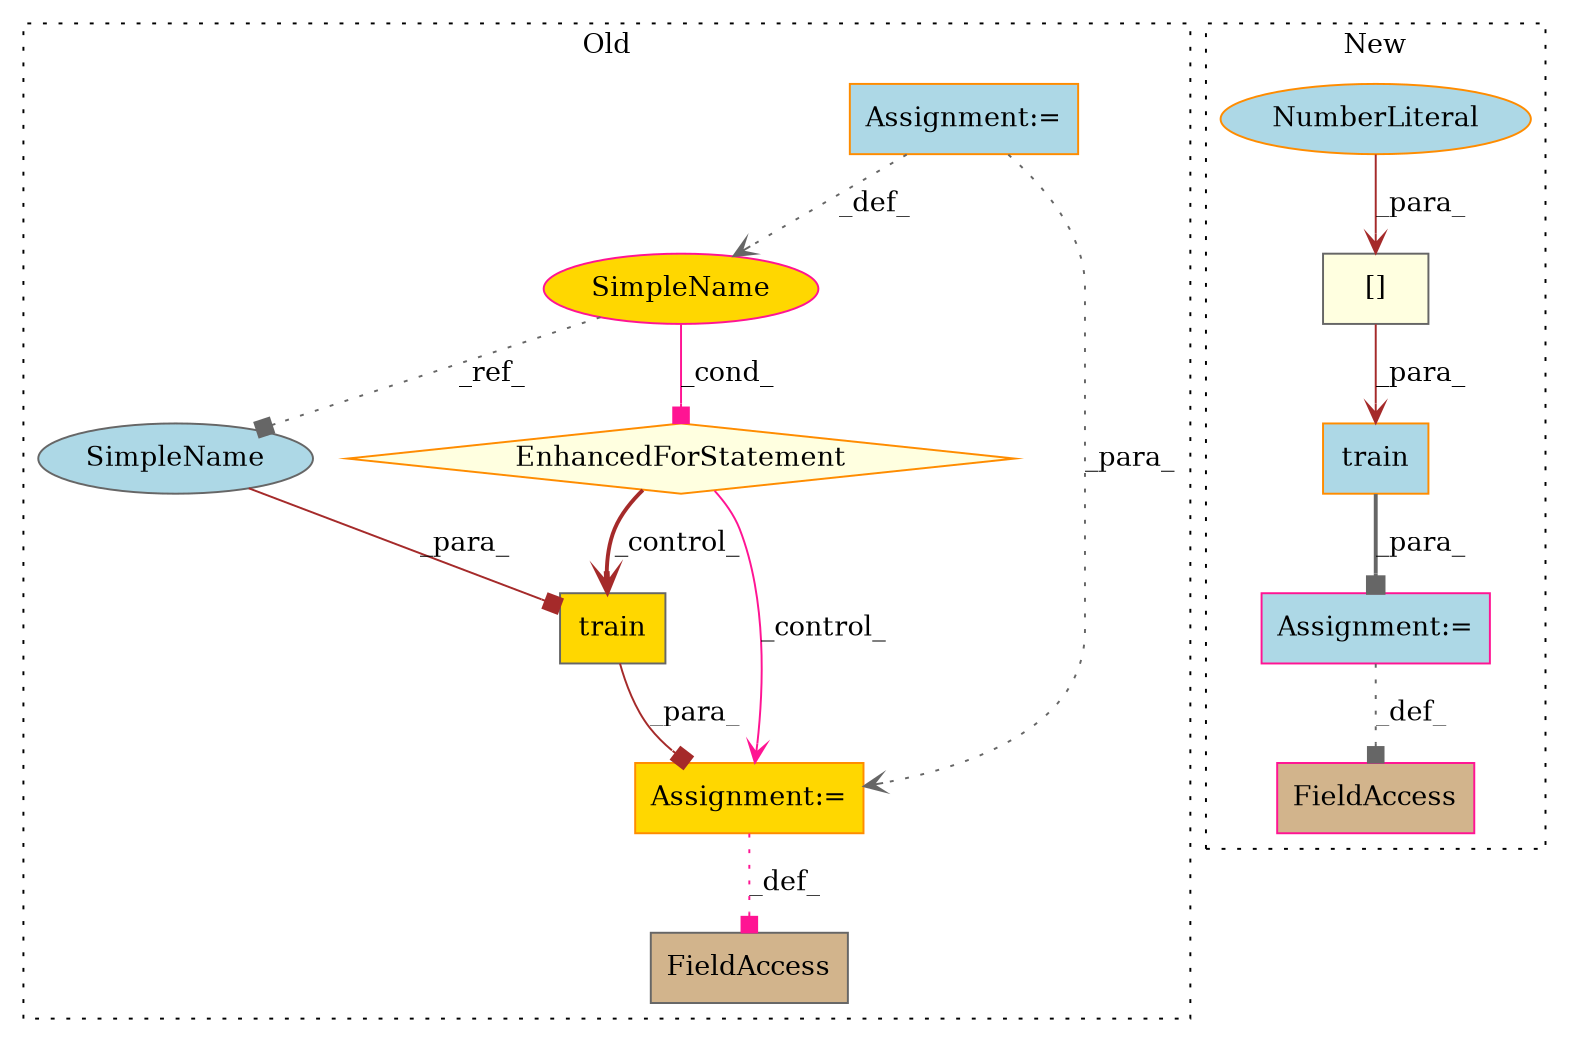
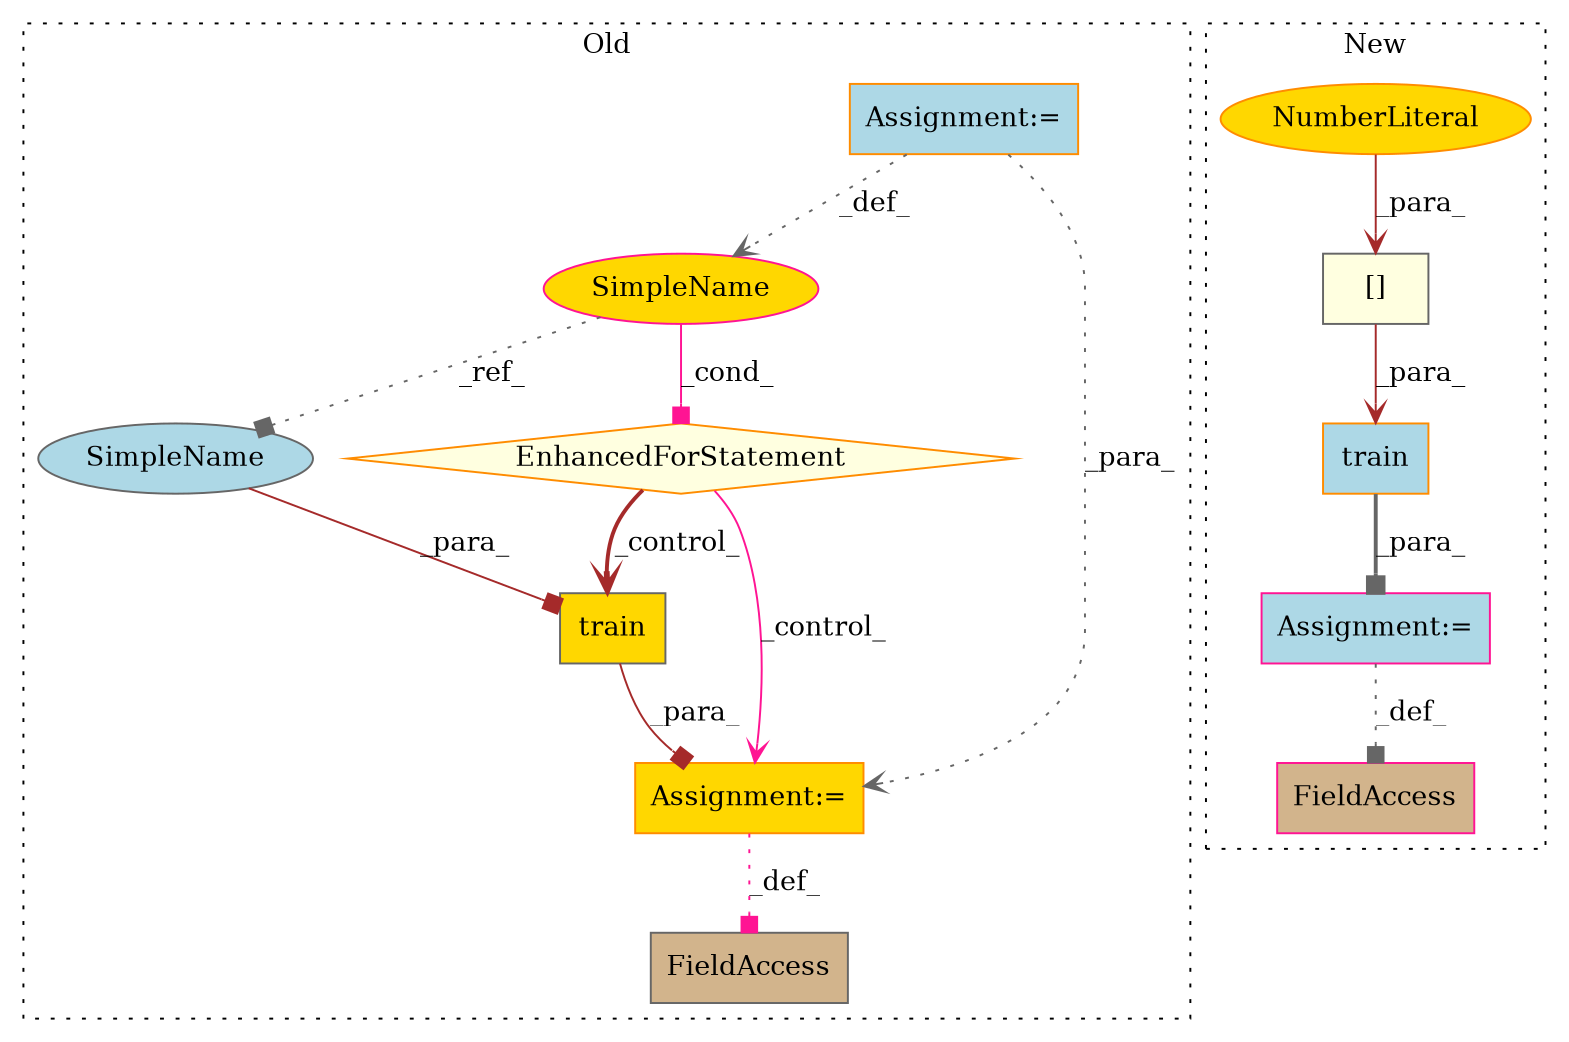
node "NumberLiteral": fillcolor lightblue -> gold
